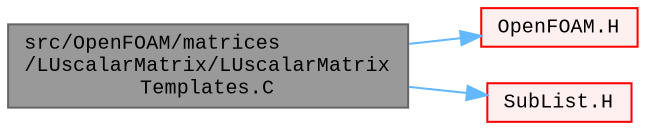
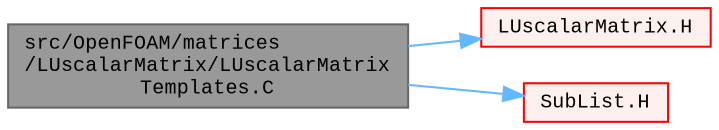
node "OpenFOAM.H": label "OpenFOAM.H" -> "LUscalarMatrix.H"
